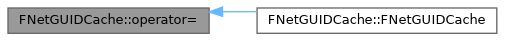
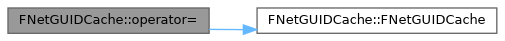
edge "FNetGUIDCache::FNetGUIDCache" -> "FNetGUIDCache::operator=": reversed
